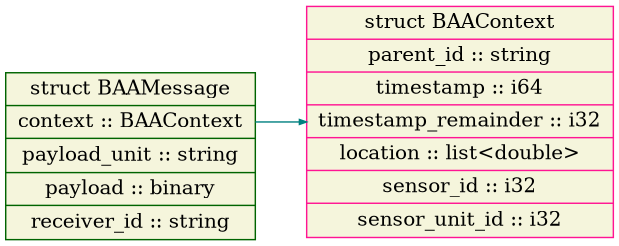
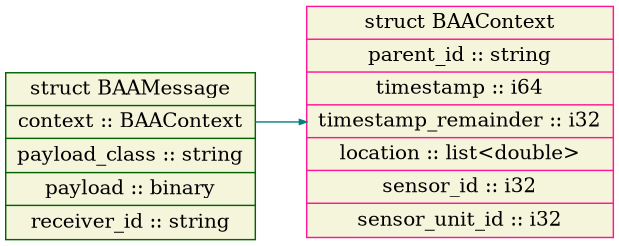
node "struct BAAMessage": text "payload_unit :: string" -> "payload_class :: string"
